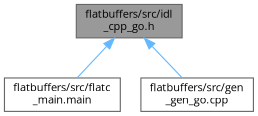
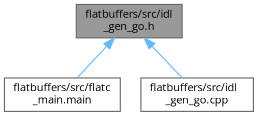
node "flatbuffers/src/idl _cpp_go.h": label "flatbuffers/src/idl _cpp_go.h" -> "flatbuffers/src/idl _gen_go.h"
node "flatbuffers/src/gen _gen_go.cpp": label "flatbuffers/src/gen _gen_go.cpp" -> "flatbuffers/src/idl _gen_go.cpp"
